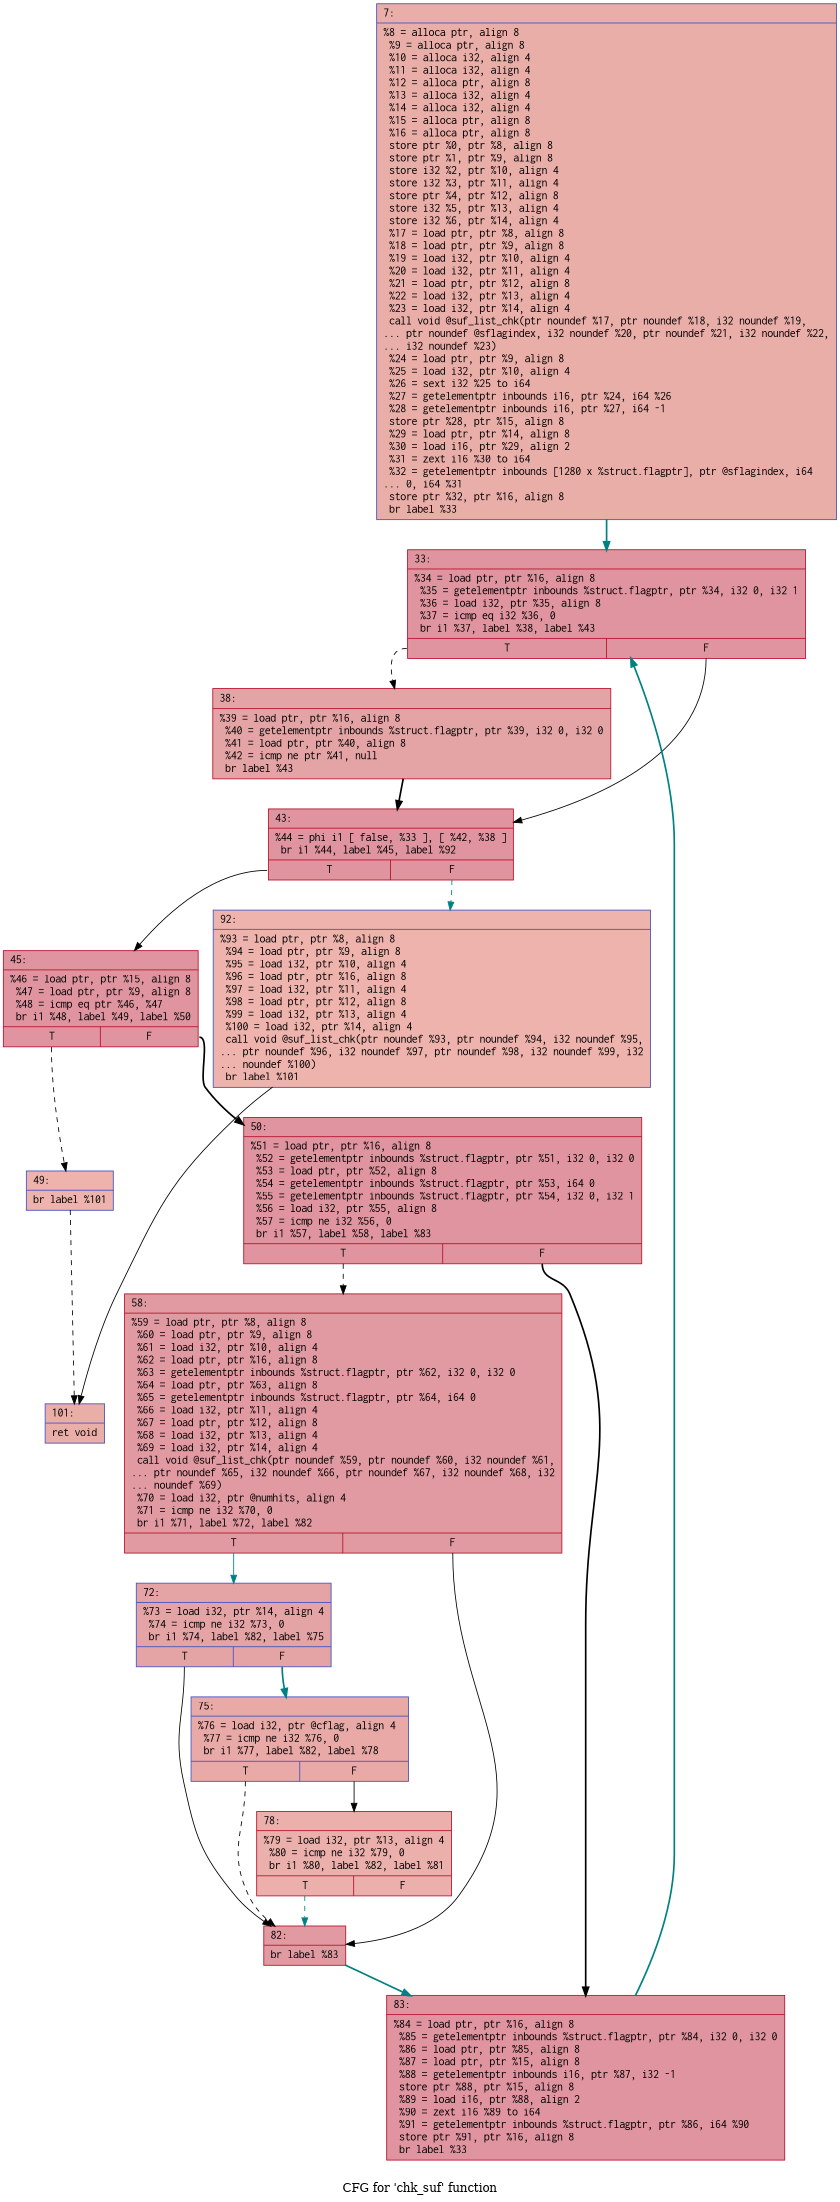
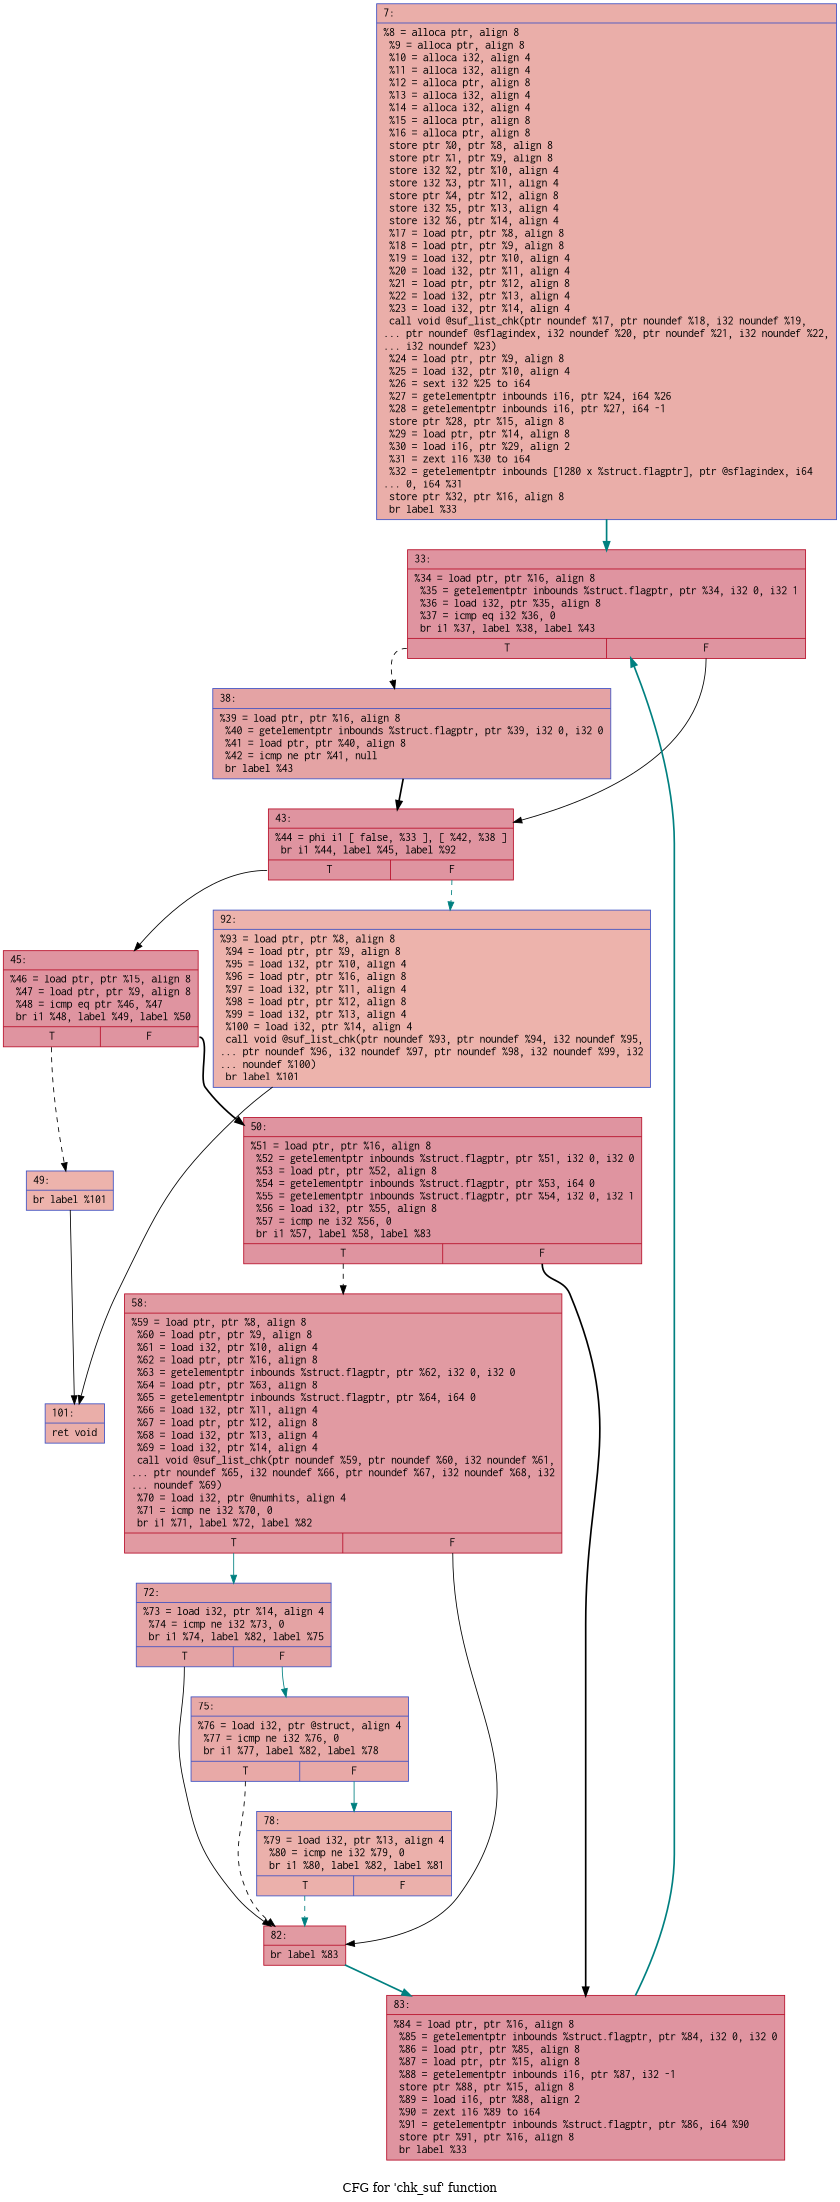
node "38:": color #b70d28ff -> #3d50c3ff
edge "49:" -> "101:": style dashed -> solid
edge "72:" -> "75:": style bold -> solid
node "75:": text "%76 = load i32, ptr @cflag, align 4" -> "%76 = load i32, ptr @struct, align 4"
edge "75:" -> "78:": color black -> teal
node "78:": color #b70d28ff -> #3d50c3ff
